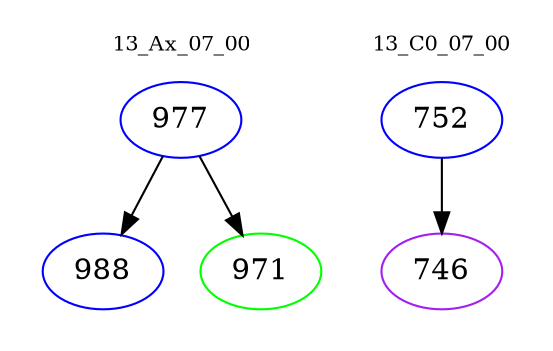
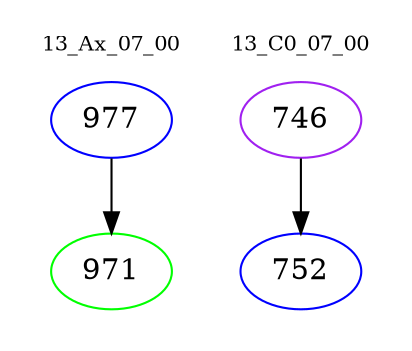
edge "752" -> "746": reversed
node "988": removed
